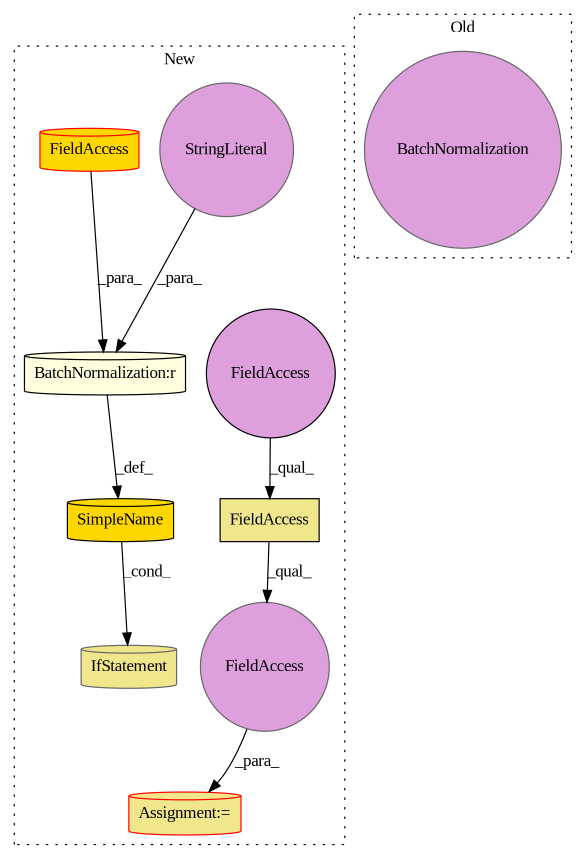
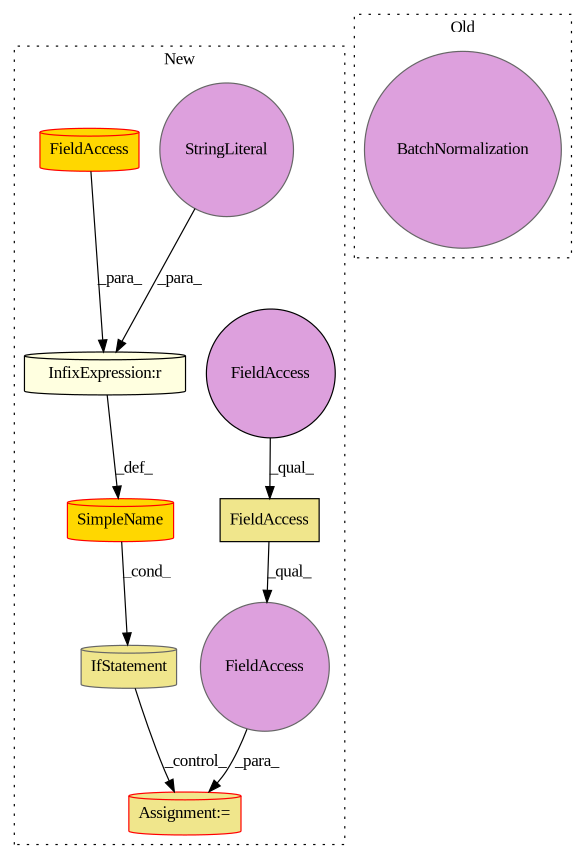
node "BatchNormalization:r": label "BatchNormalization:r" -> "InfixExpression:r"
node "SimpleName": color black -> red
edge "IfStatement" -> "Assignment:=": added, label "_control_"
